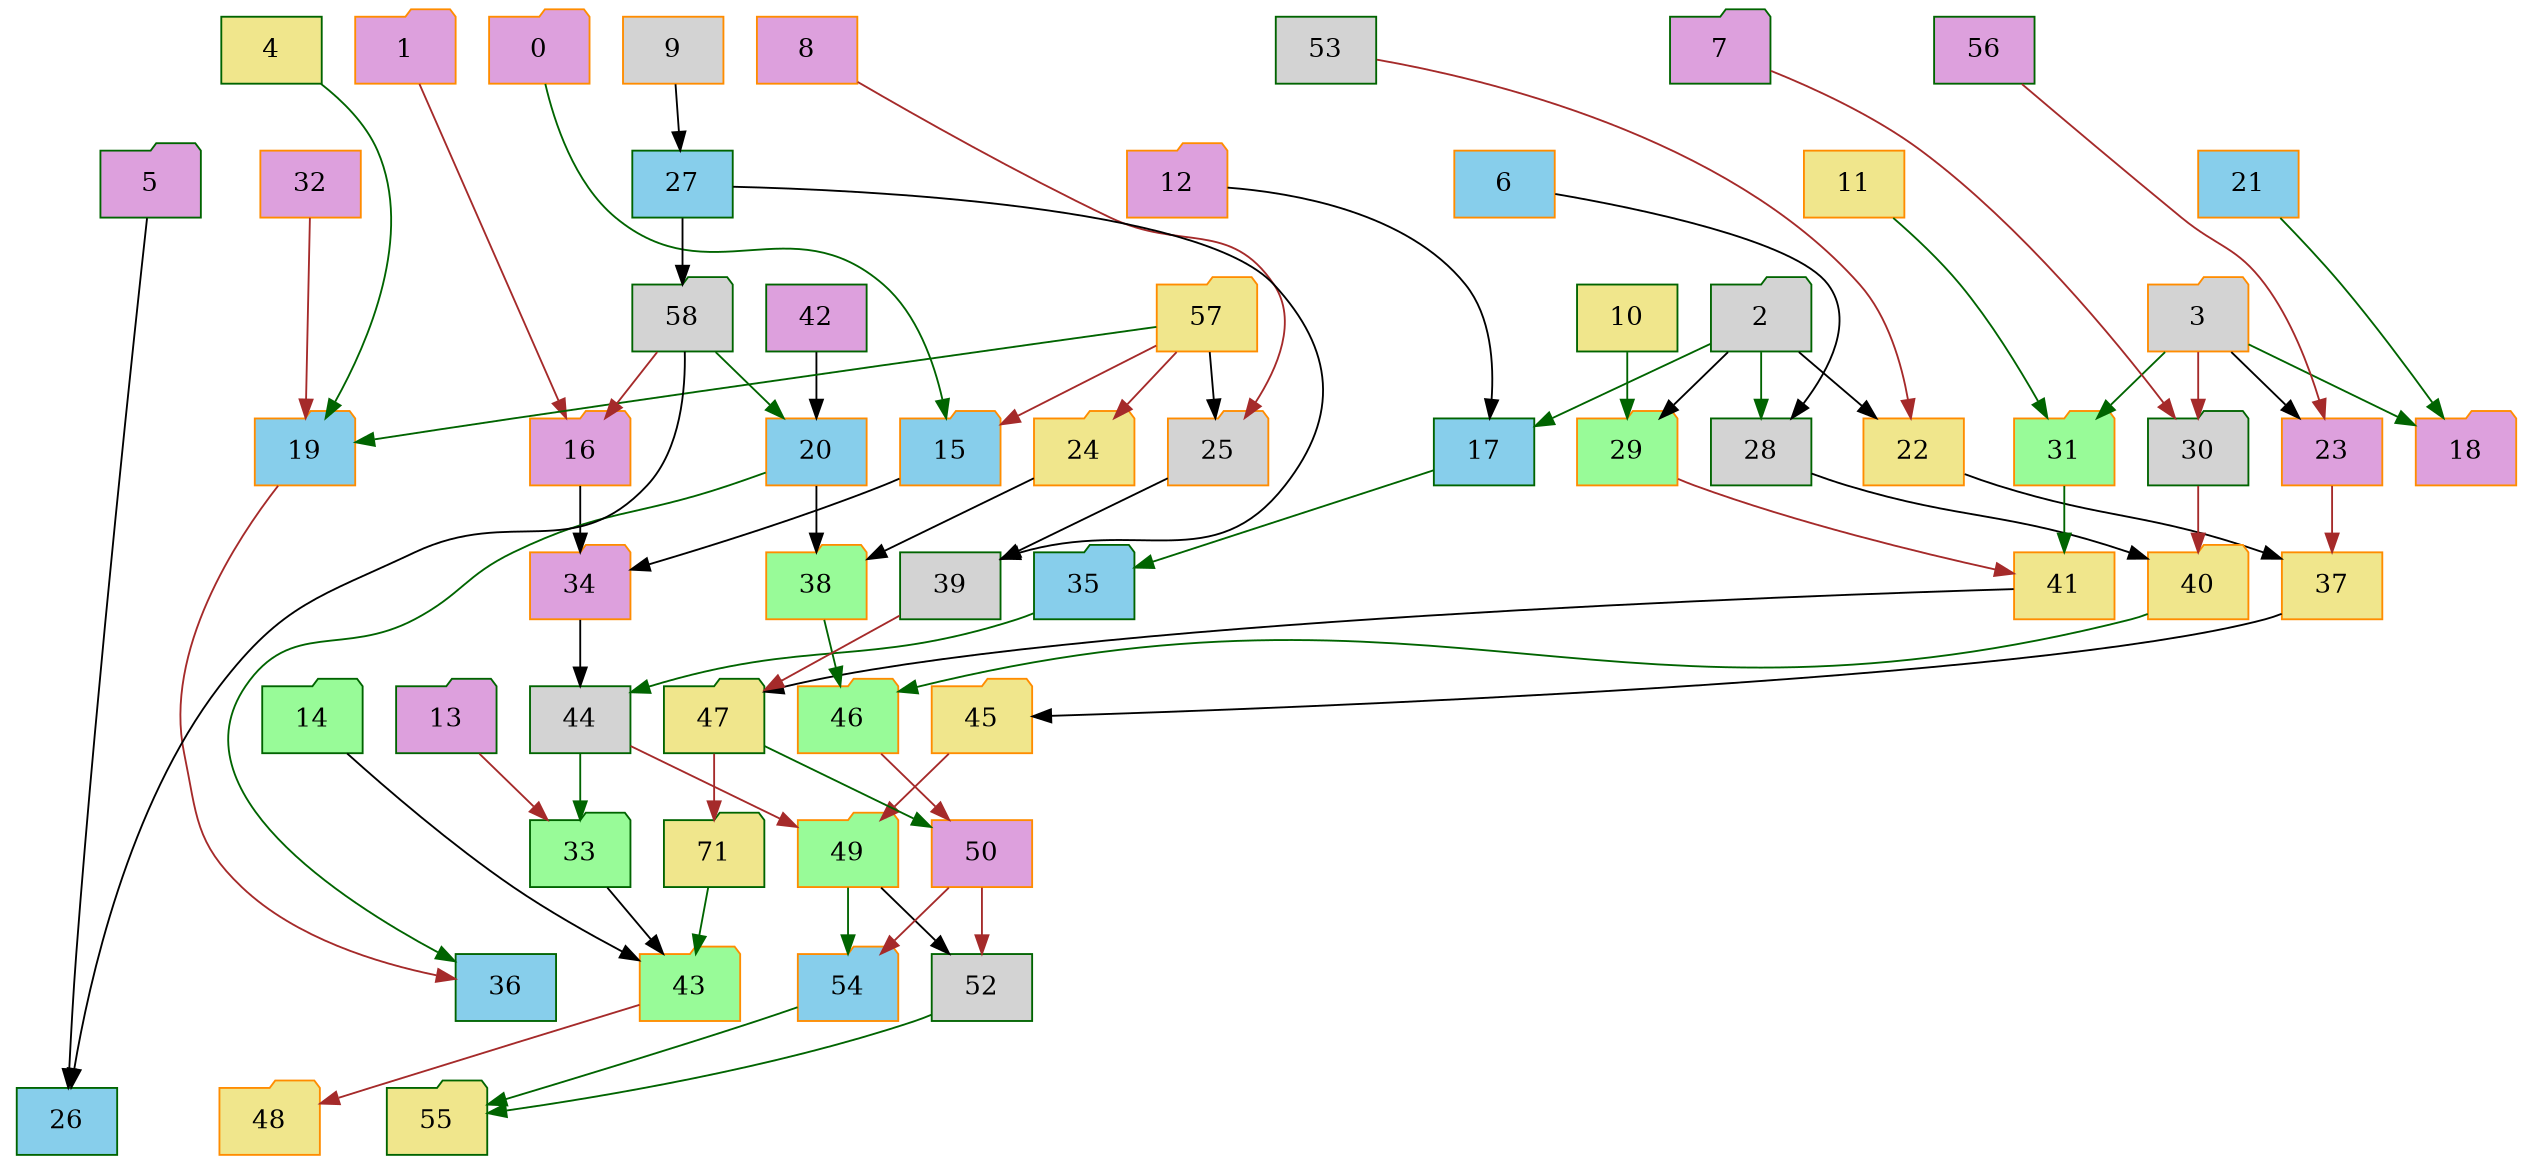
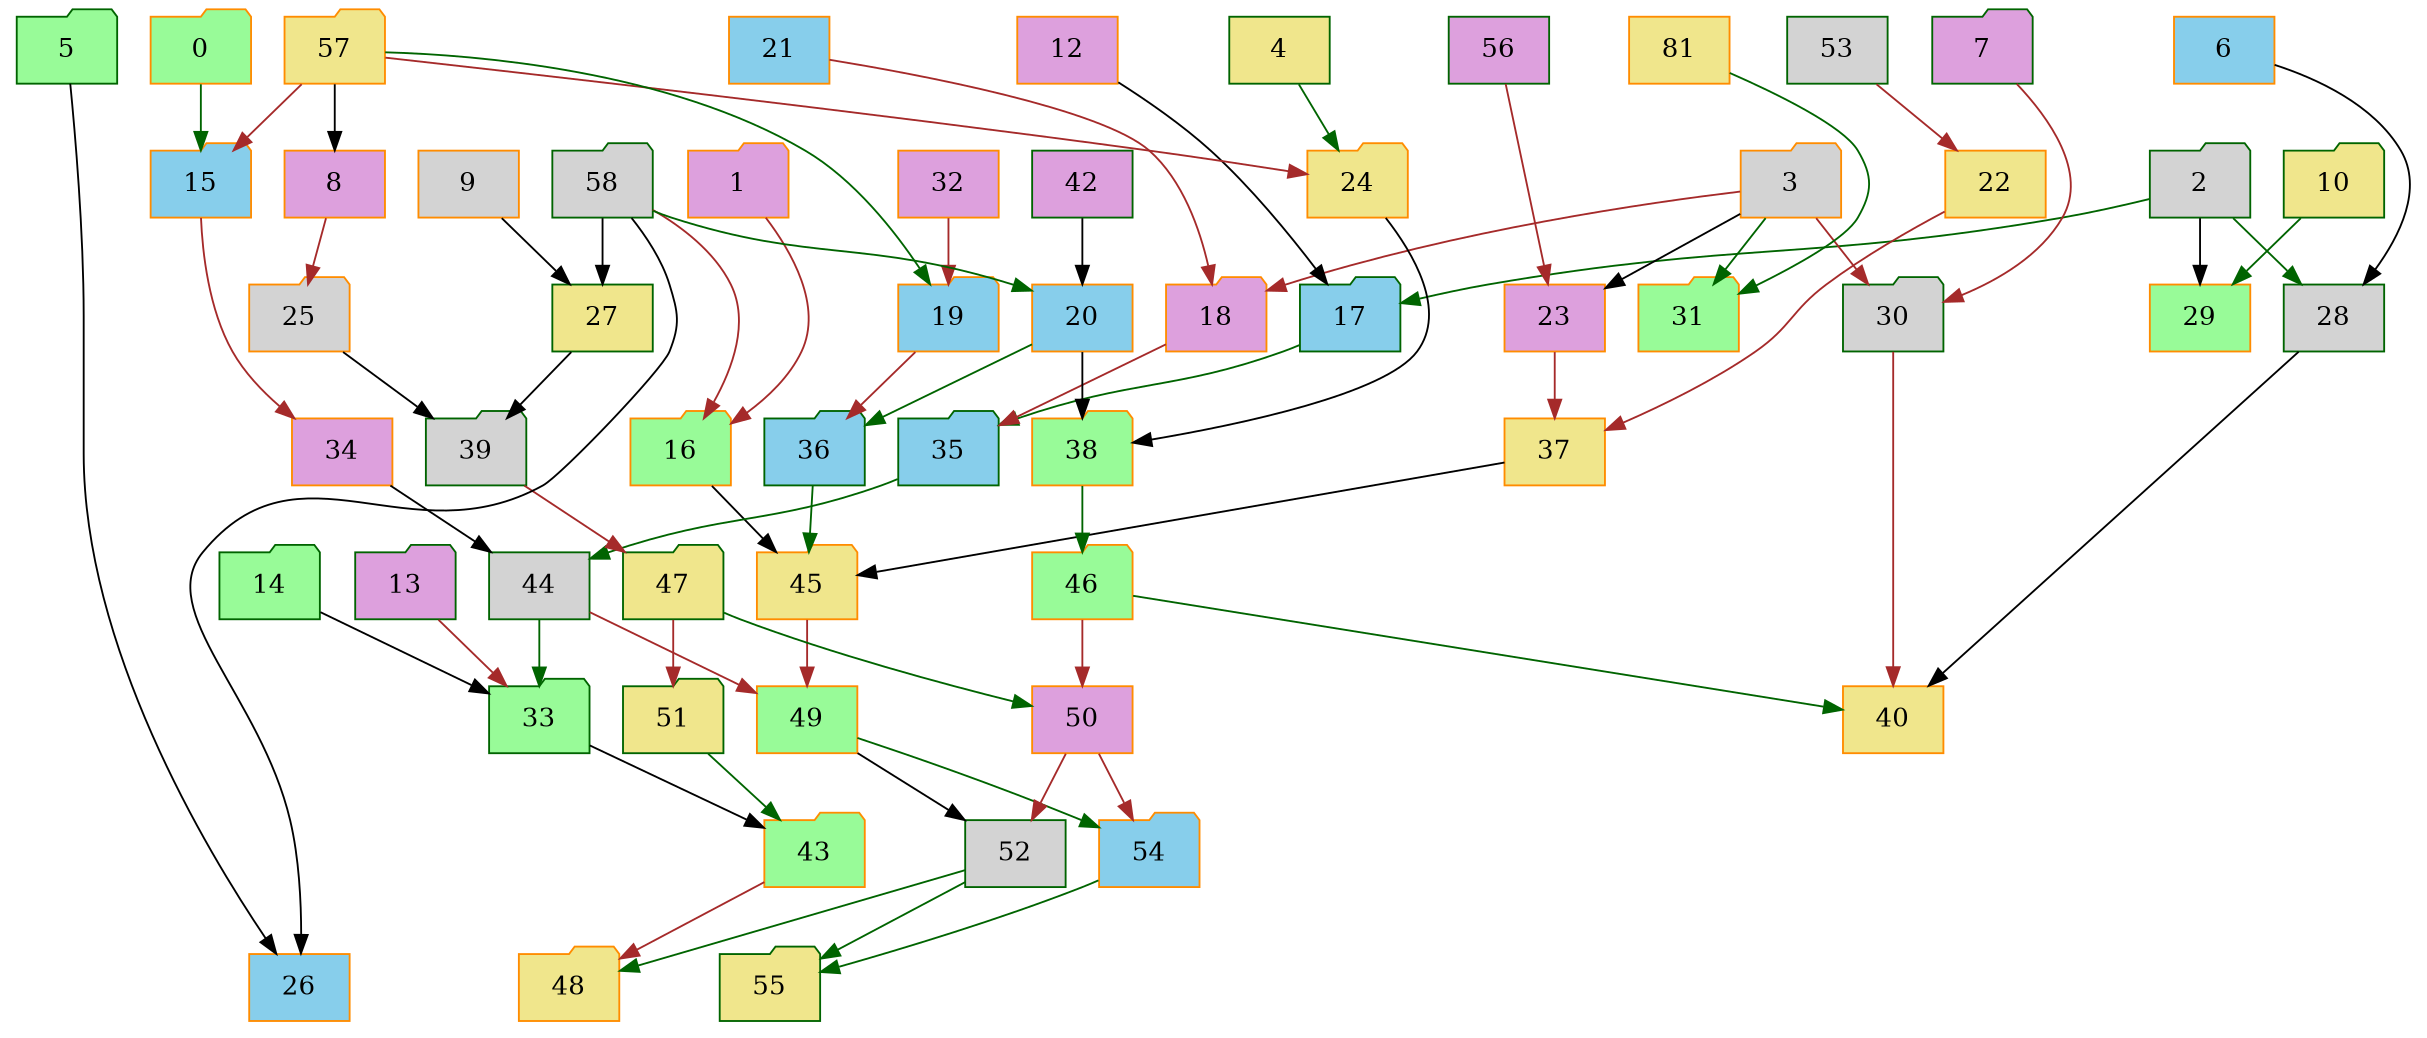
node "0": fillcolor plum -> palegreen
node "5": fillcolor plum -> palegreen
node "27": fillcolor skyblue -> khaki
node "12": shape folder -> box
node "11": label "11" -> "81"
edge "4" -> "19": now "4" -> "24"
edge "27" -> "58": reversed
edge "21" -> "18": color darkgreen -> brown
node "10": shape box -> folder
edge "57" -> "25": now "57" -> "8"
edge "18" -> "35": added
edge "2" -> "22": removed
edge "3" -> "18": color darkgreen -> brown
node "16": fillcolor plum -> palegreen
node "17": shape box -> folder
node "29": shape folder -> box
edge "16" -> "34": now "16" -> "45"
edge "22" -> "37": color black -> brown
edge "36" -> "45": added
edge "15" -> "34": color black -> brown
node "34": shape folder -> box
node "39": shape box -> folder
node "41": removed
node "40": shape folder -> box
edge "40" -> "46": reversed
node "71": label "71" -> "51"
node "49": shape folder -> box
edge "14" -> "43": now "14" -> "33"
edge "52" -> "48": added
node "36": shape box -> folder
node "26": color darkgreen -> darkorange
